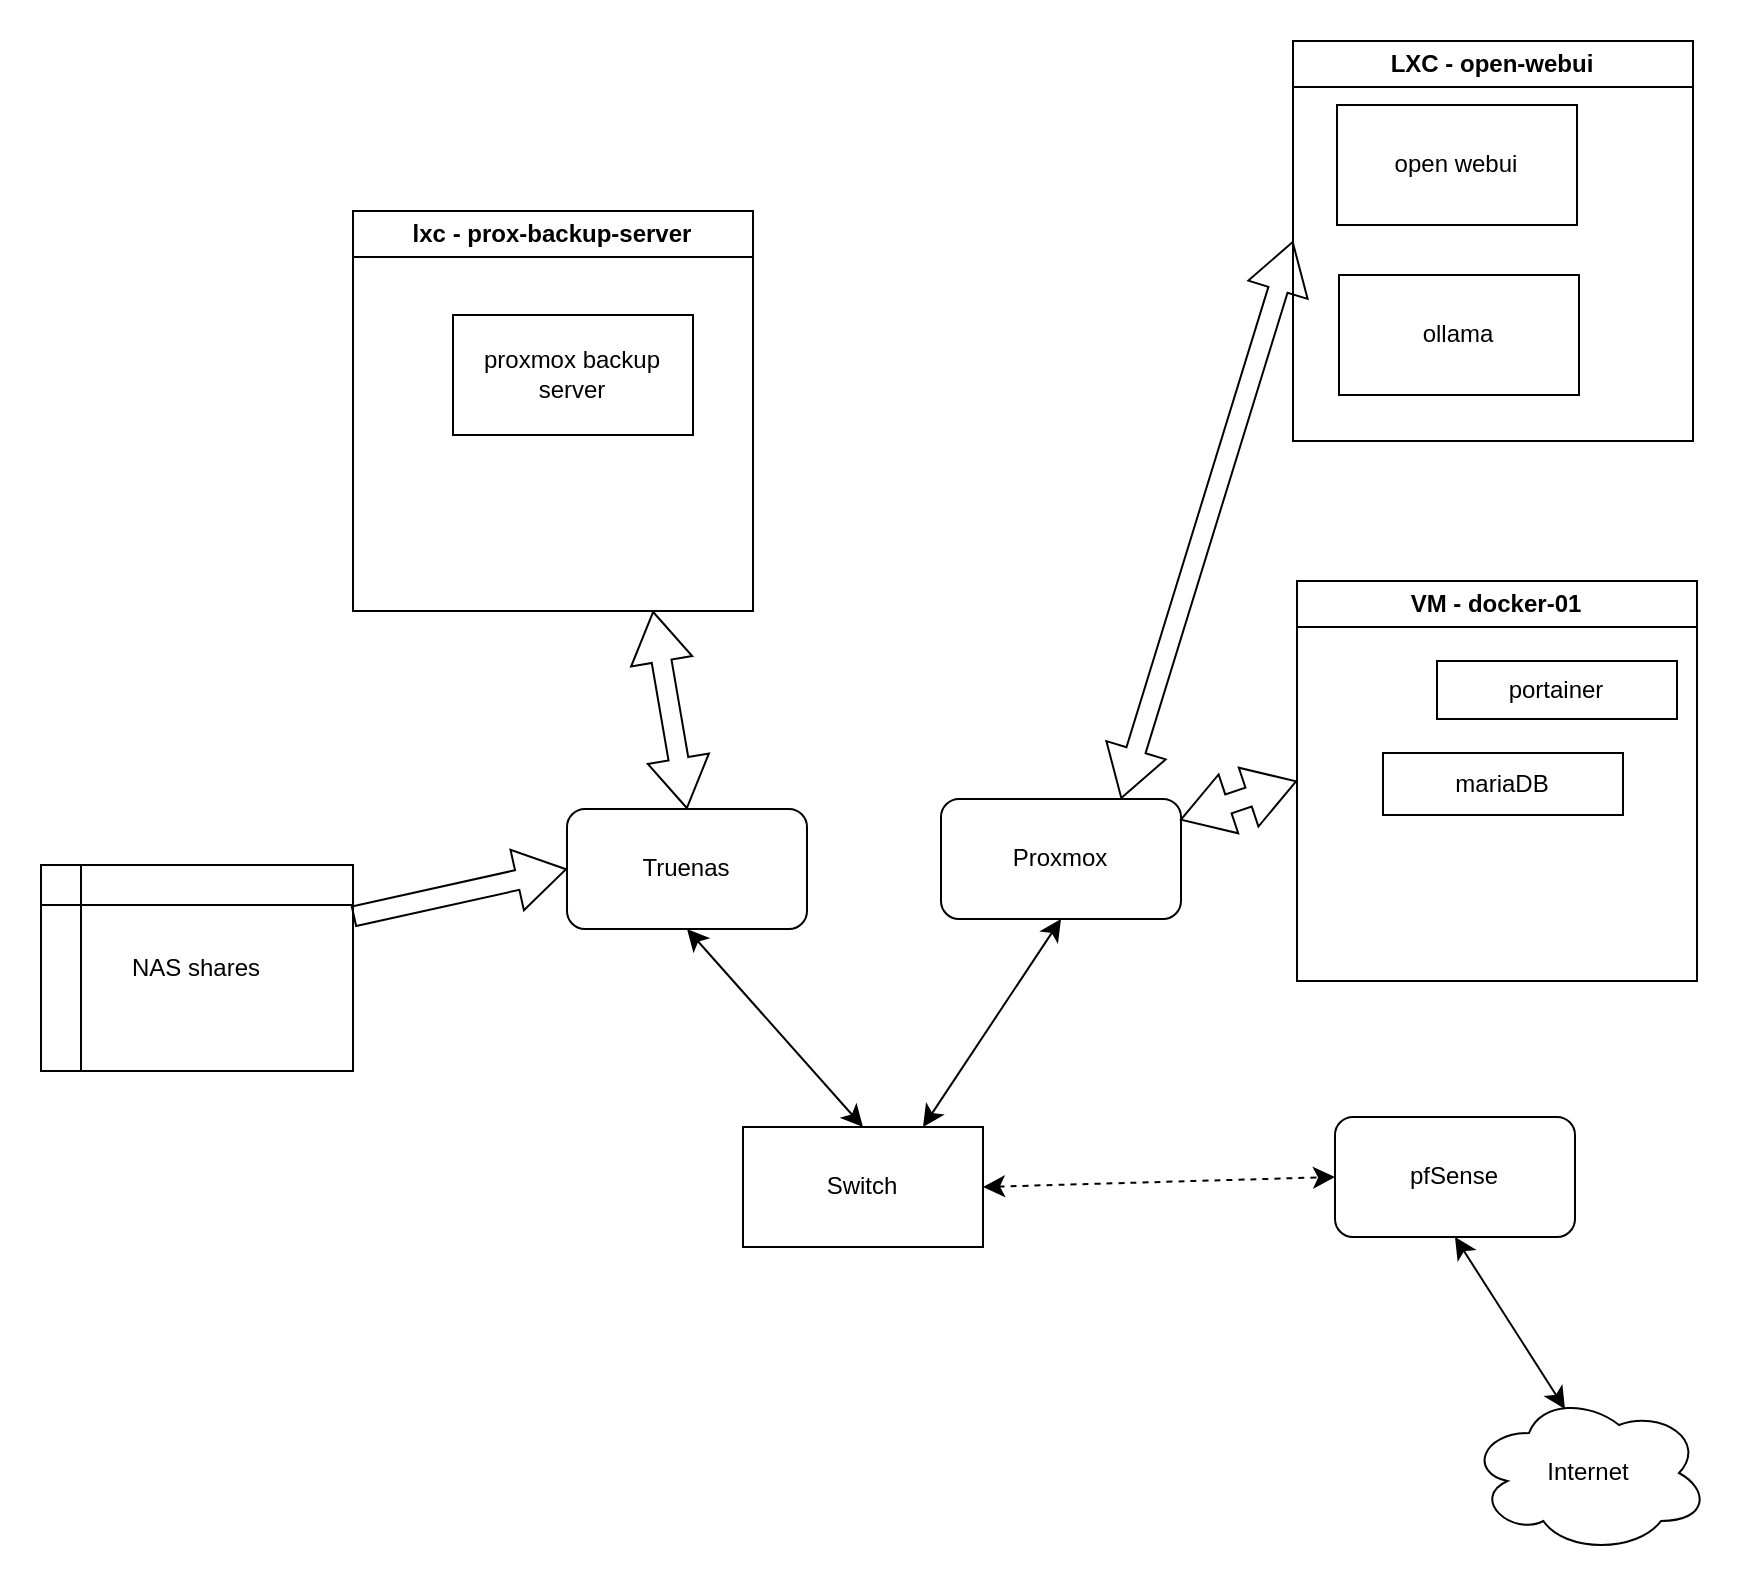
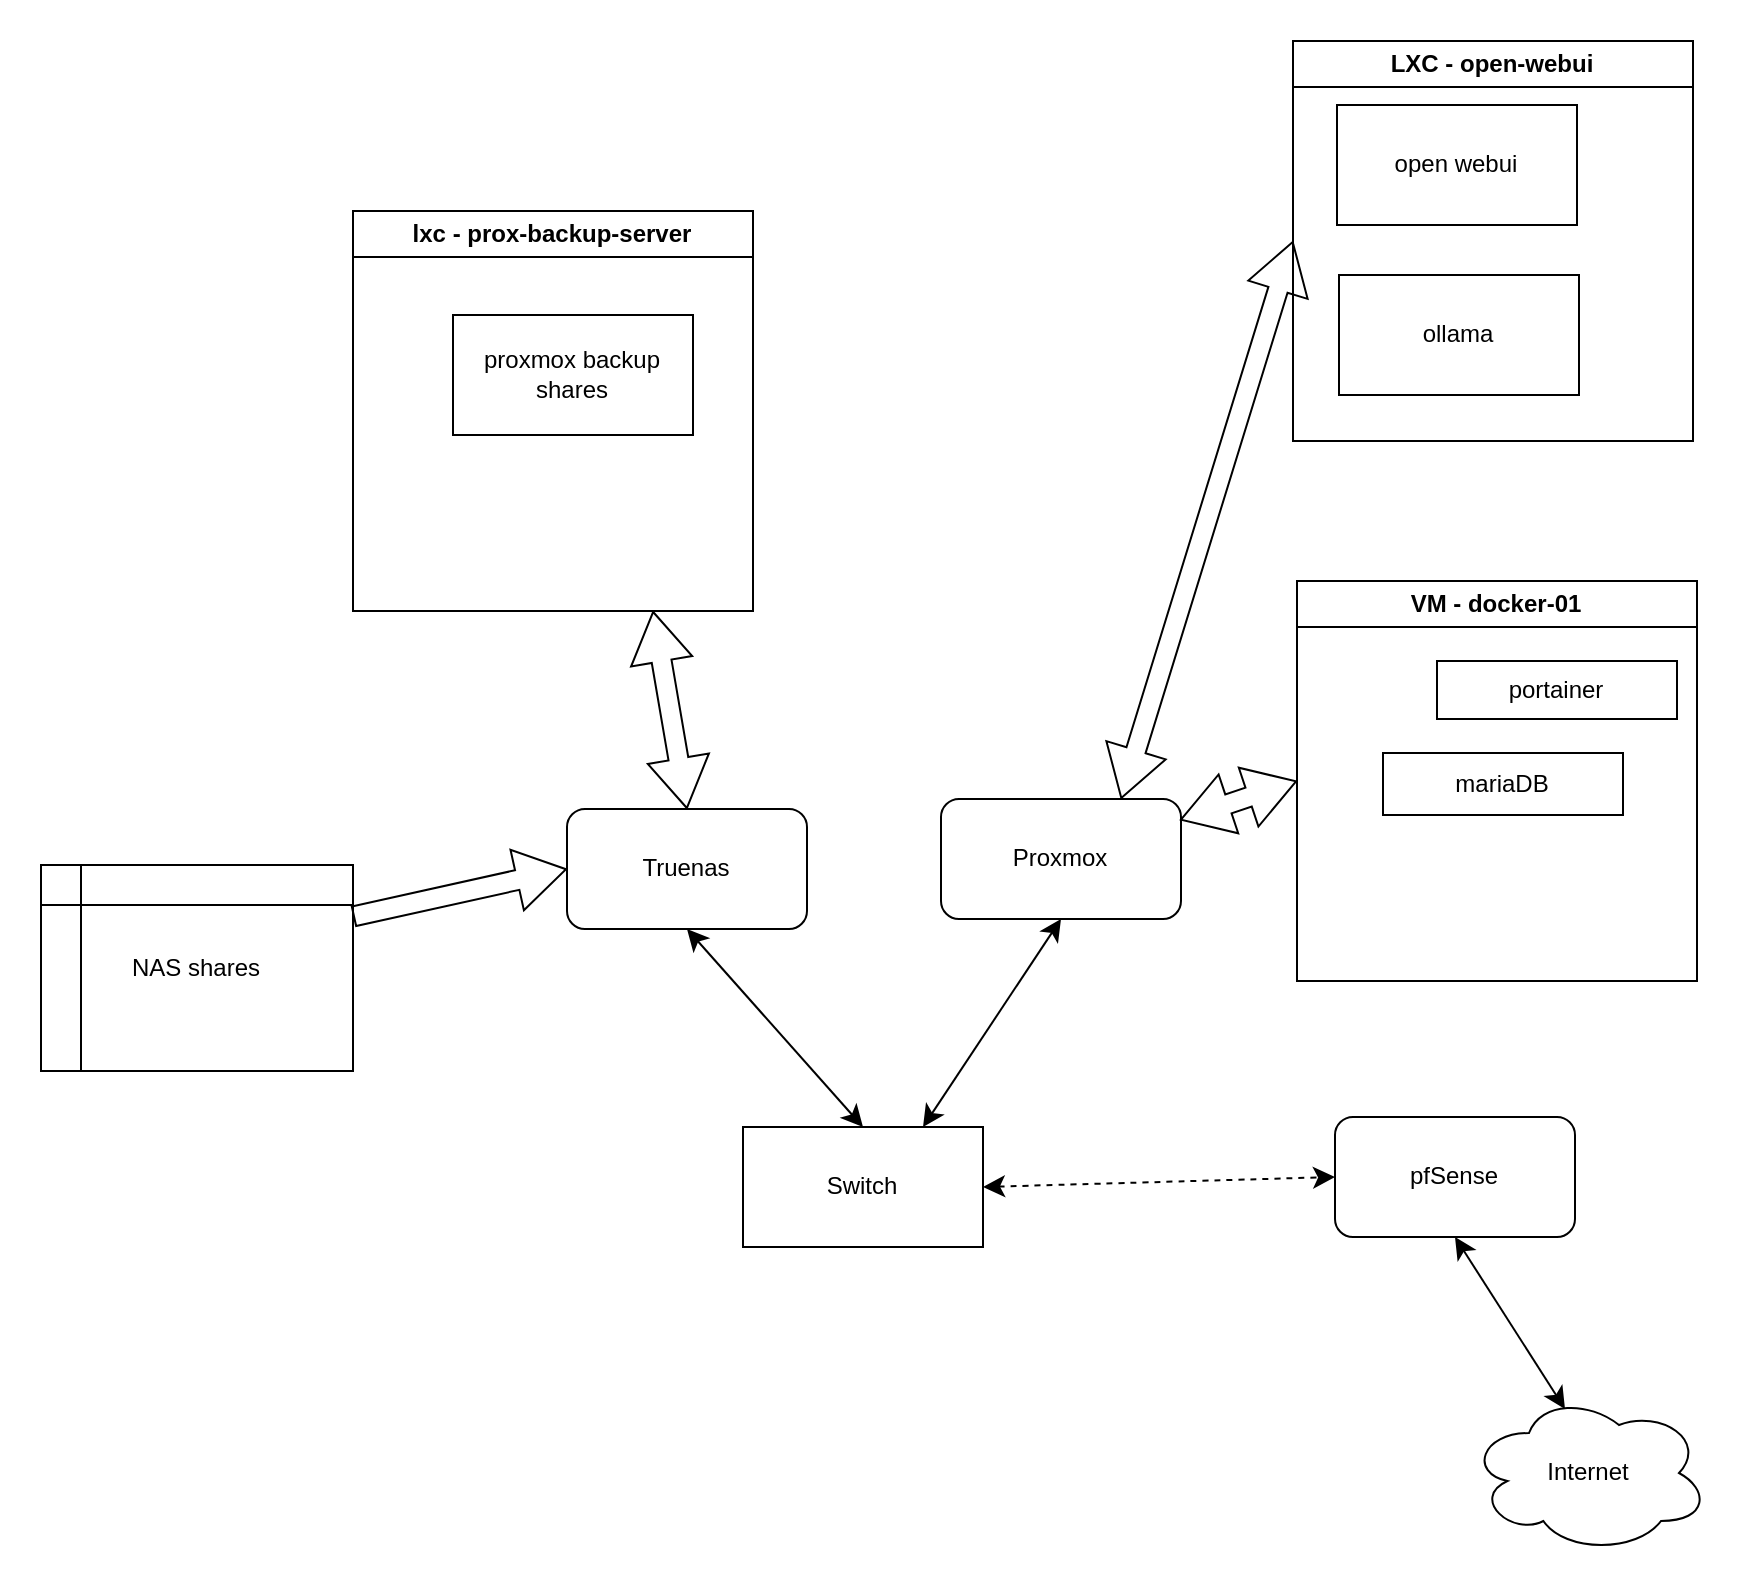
node "proxmox backup server": label "proxmox backup server" -> "proxmox backup shares"
